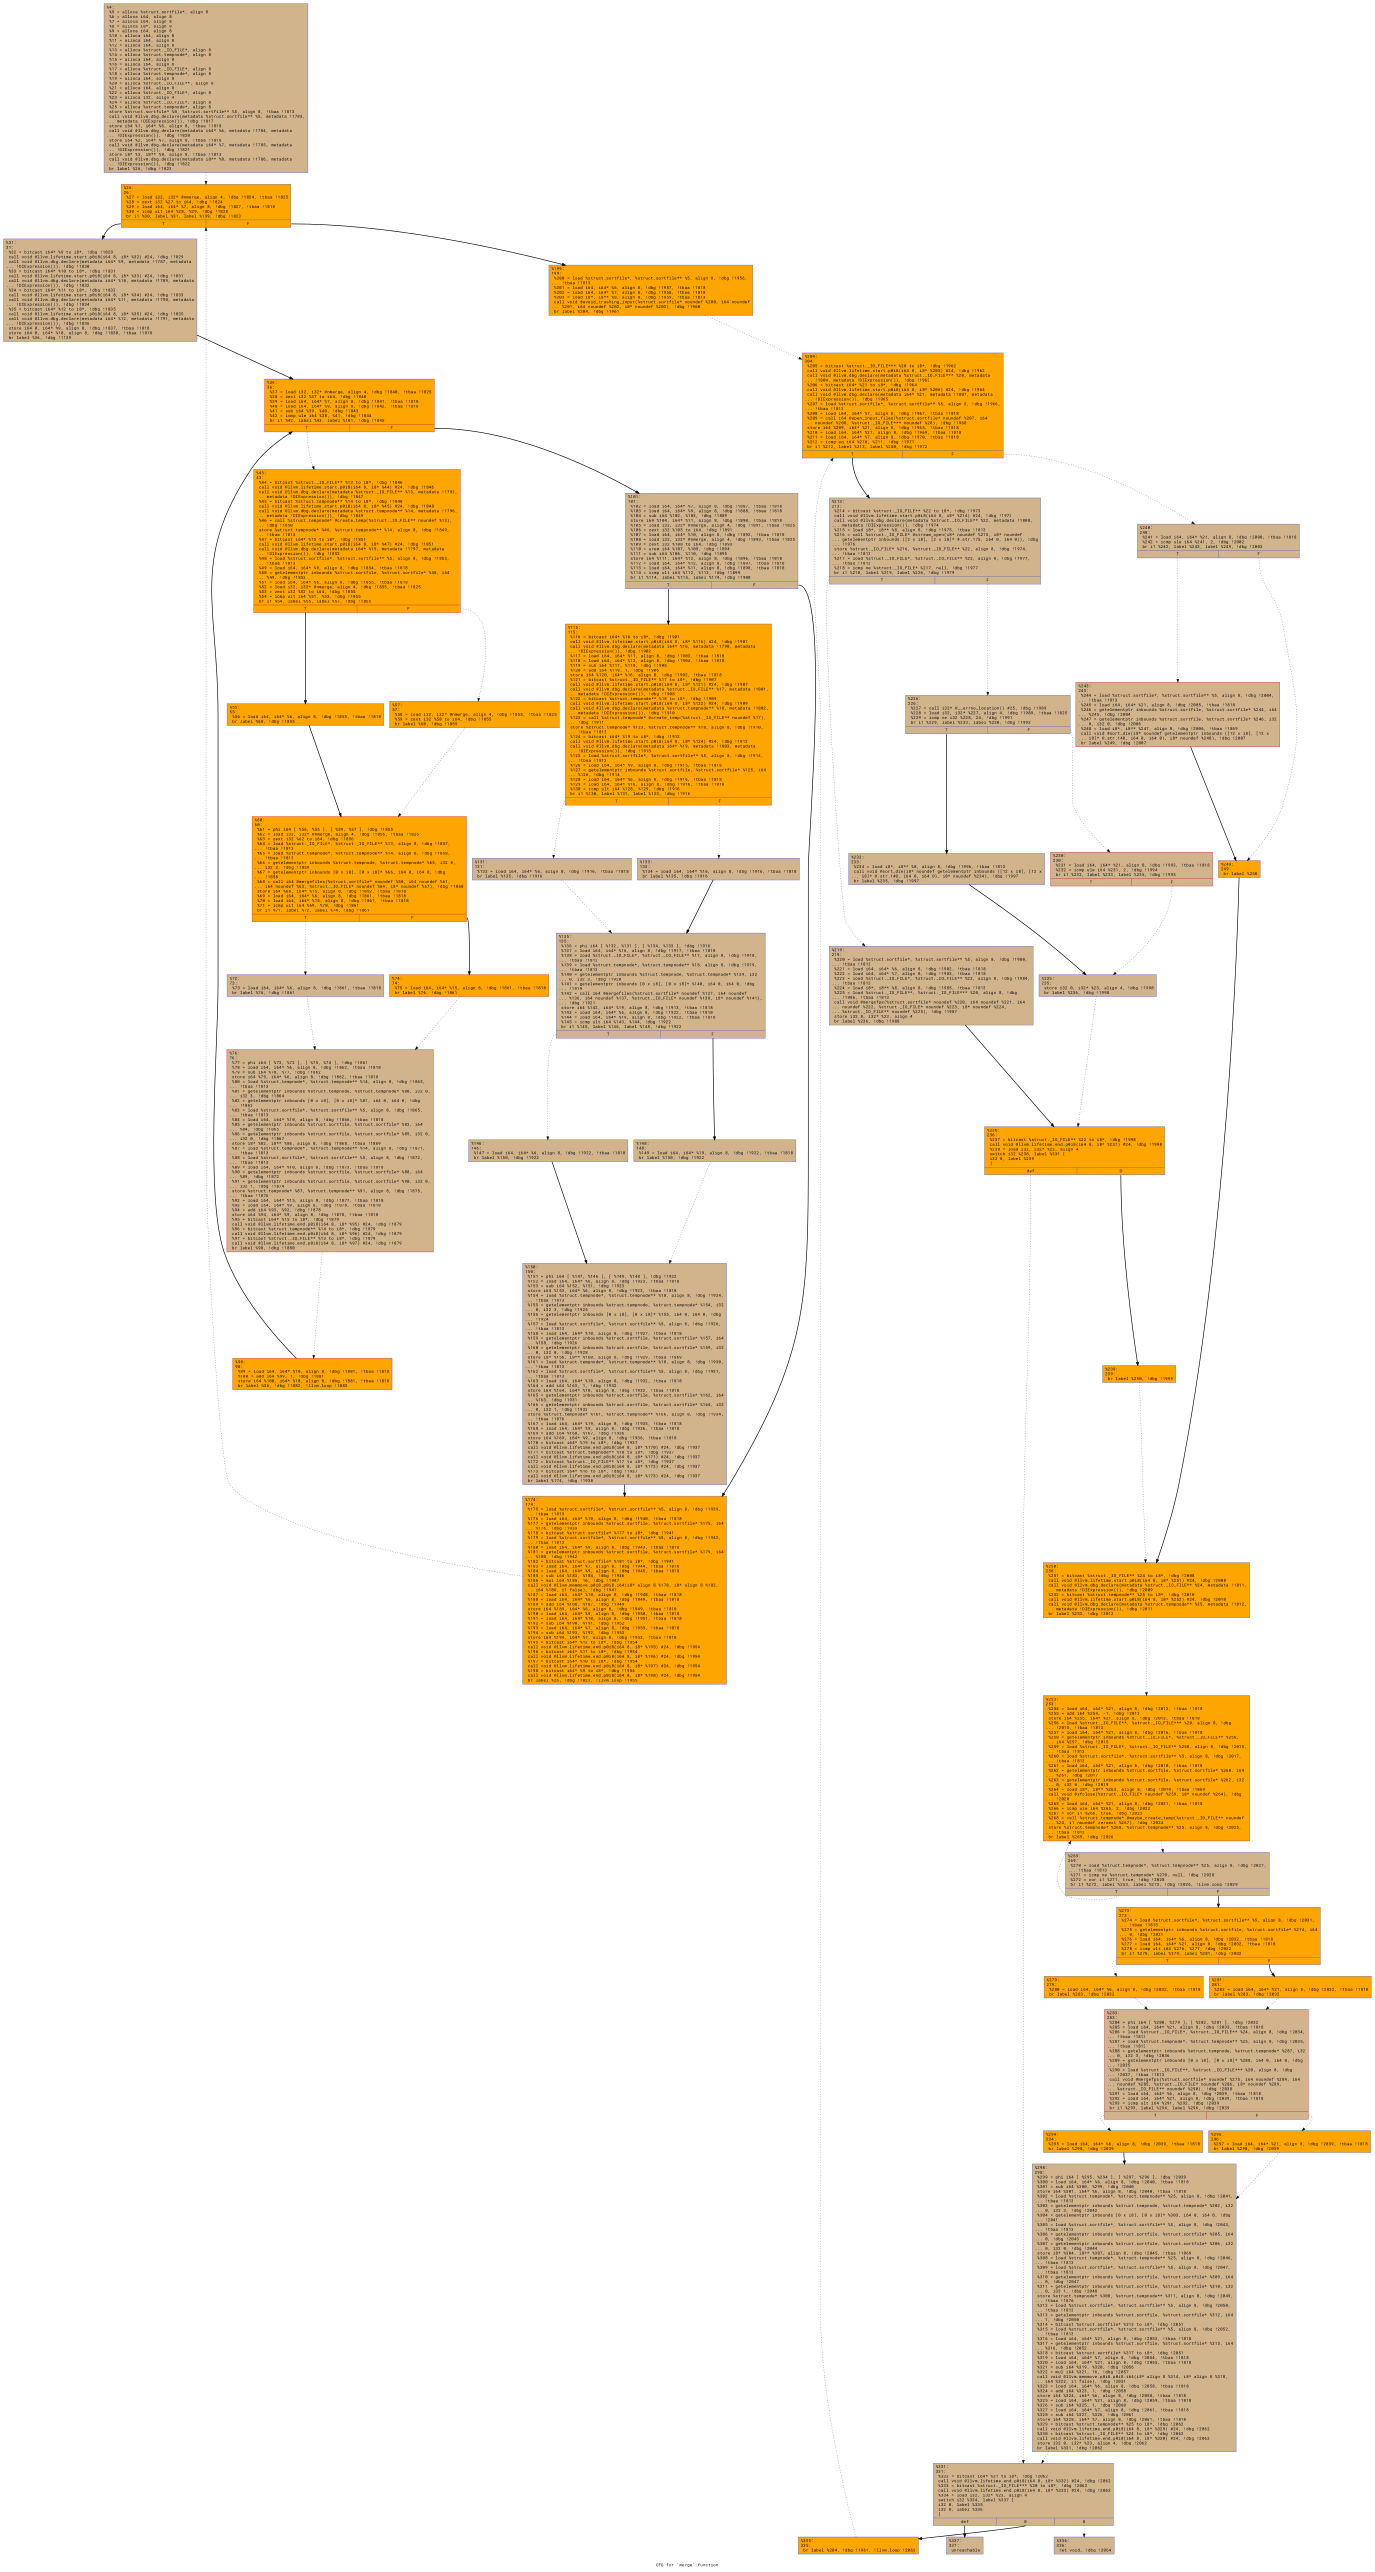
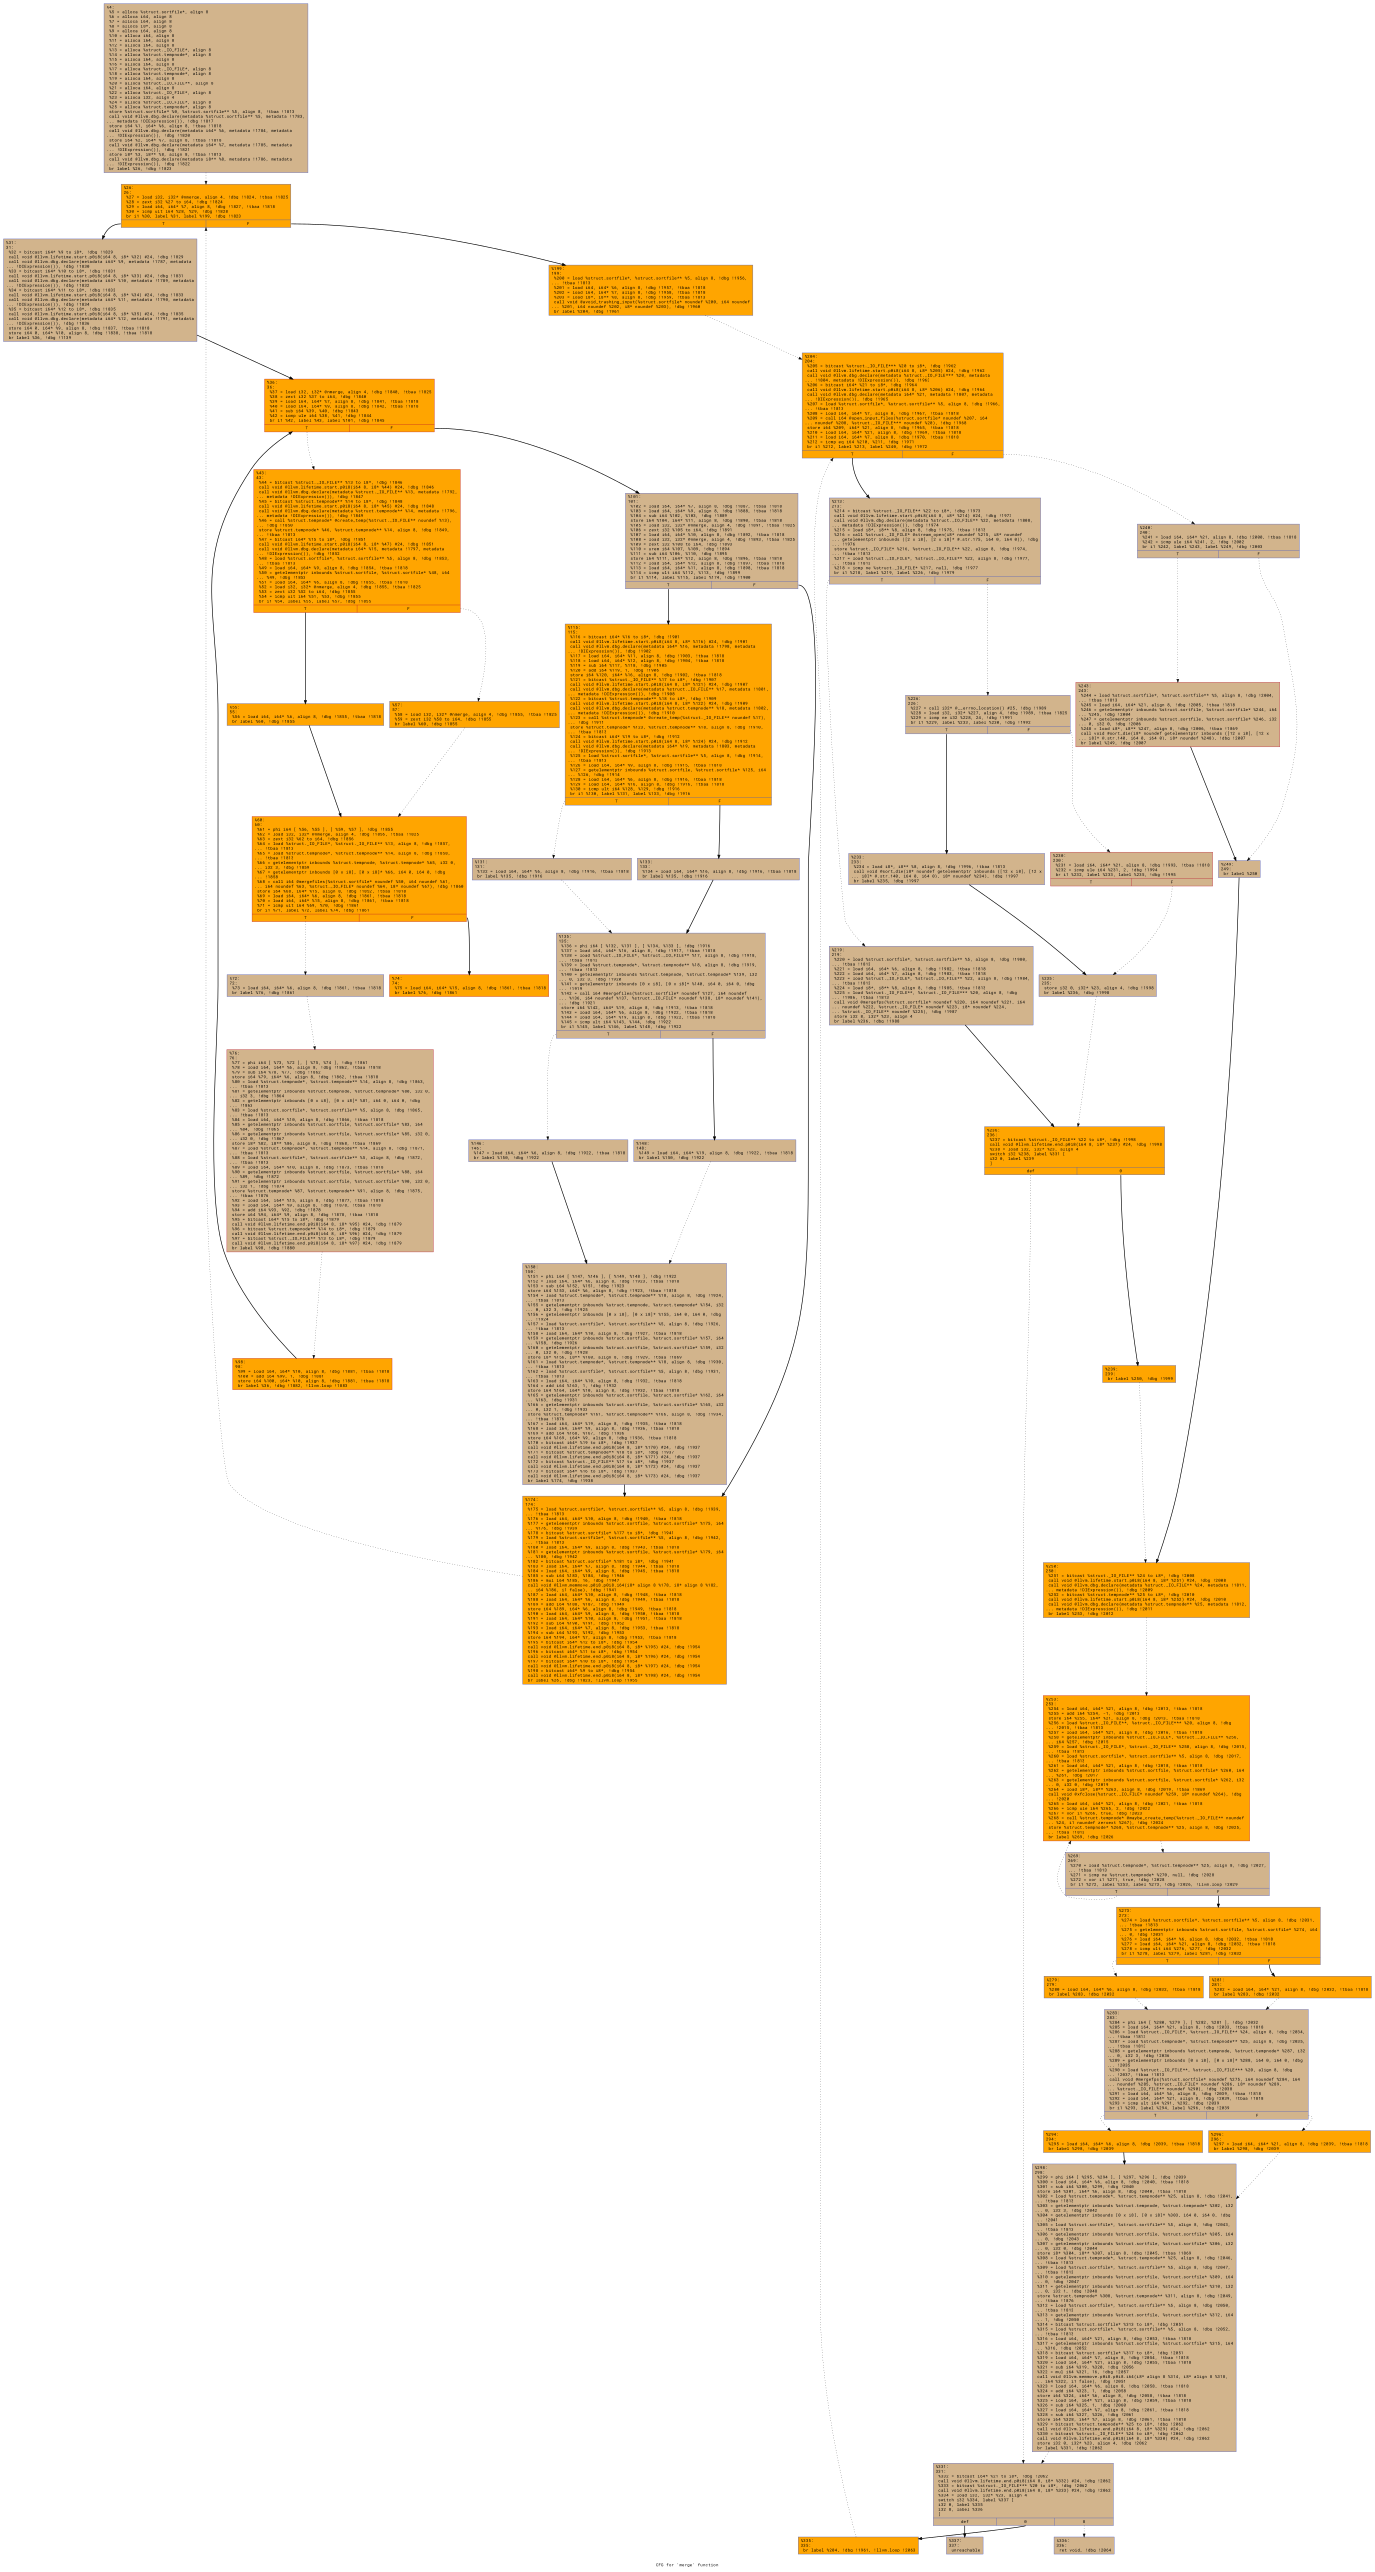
edge "%115:" -> "%133:": style dotted -> bold
node "%249:": fillcolor orange -> tan
edge "%74:" -> "%76:": removed
node "%283:": color #b70d28ff -> #3d50c3ff
